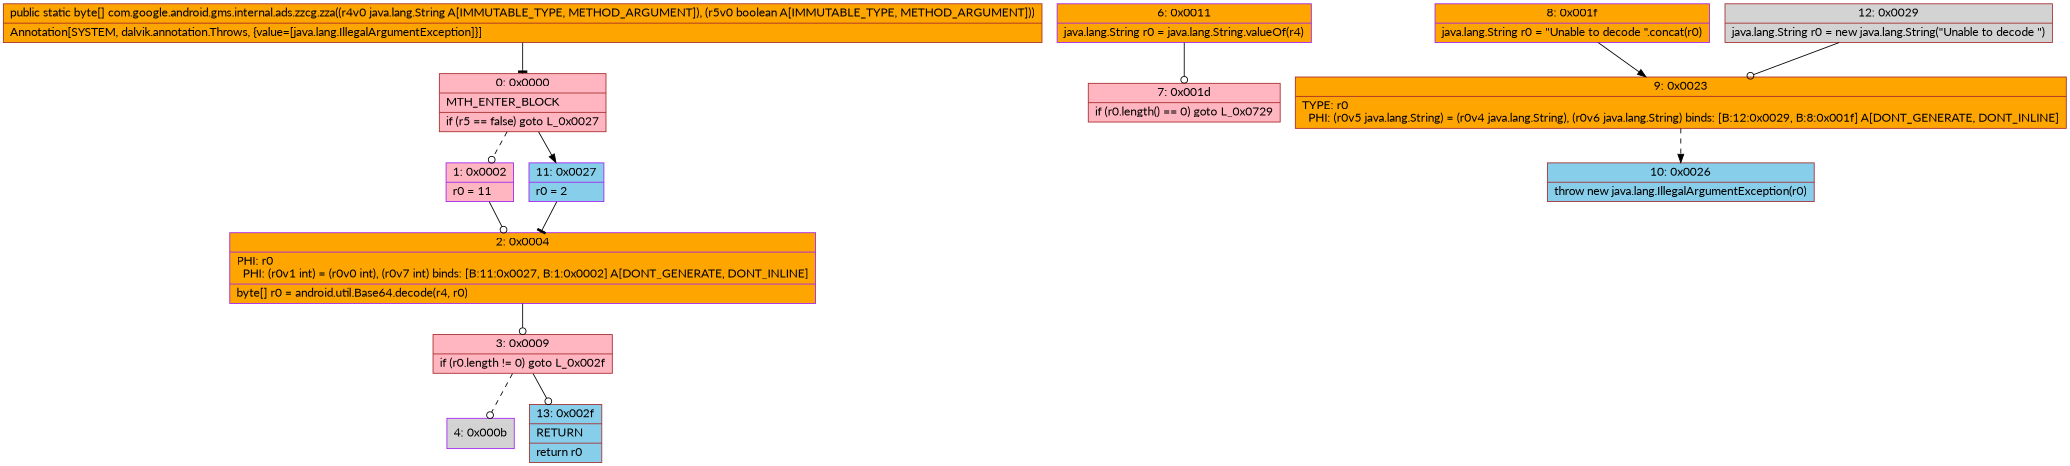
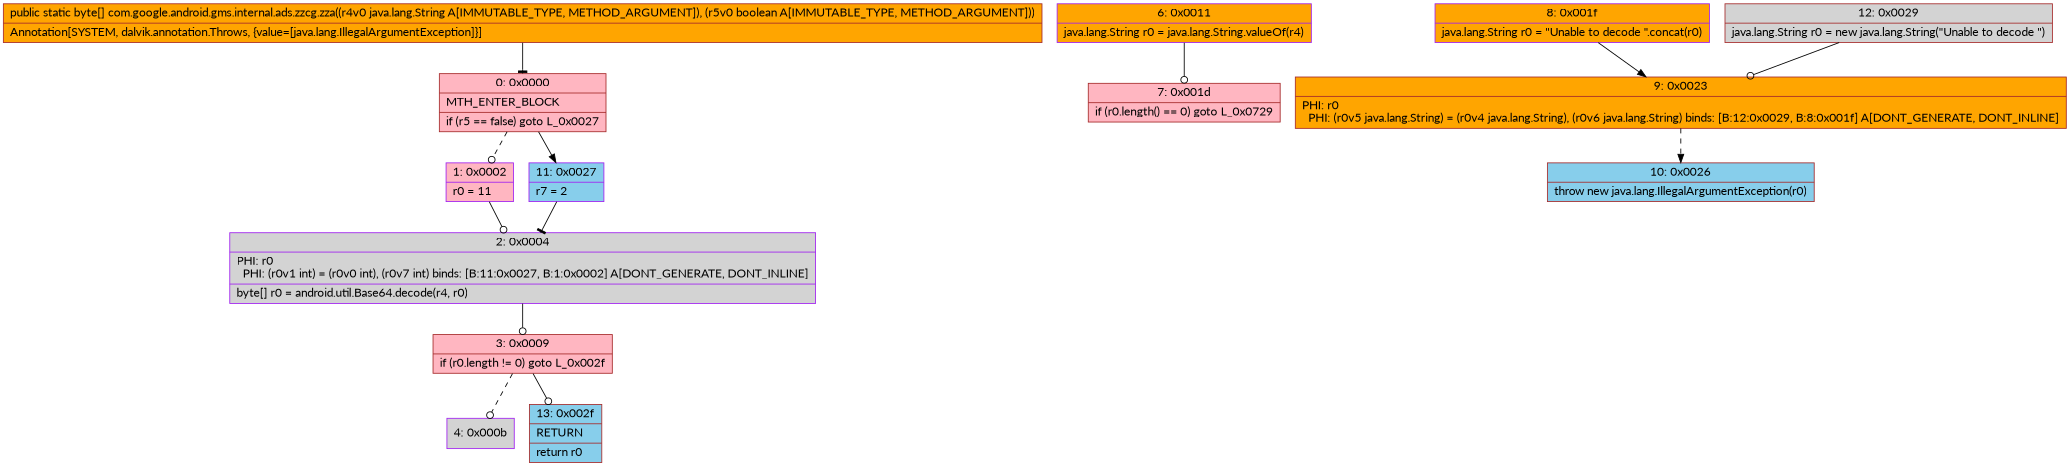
node "9: 0x0023": text "TYPE: r0" -> "PHI: r0"
node "11: 0x0027": text "r0 = 2" -> "r7 = 2"
node "2: 0x0004": fillcolor orange -> lightgrey
